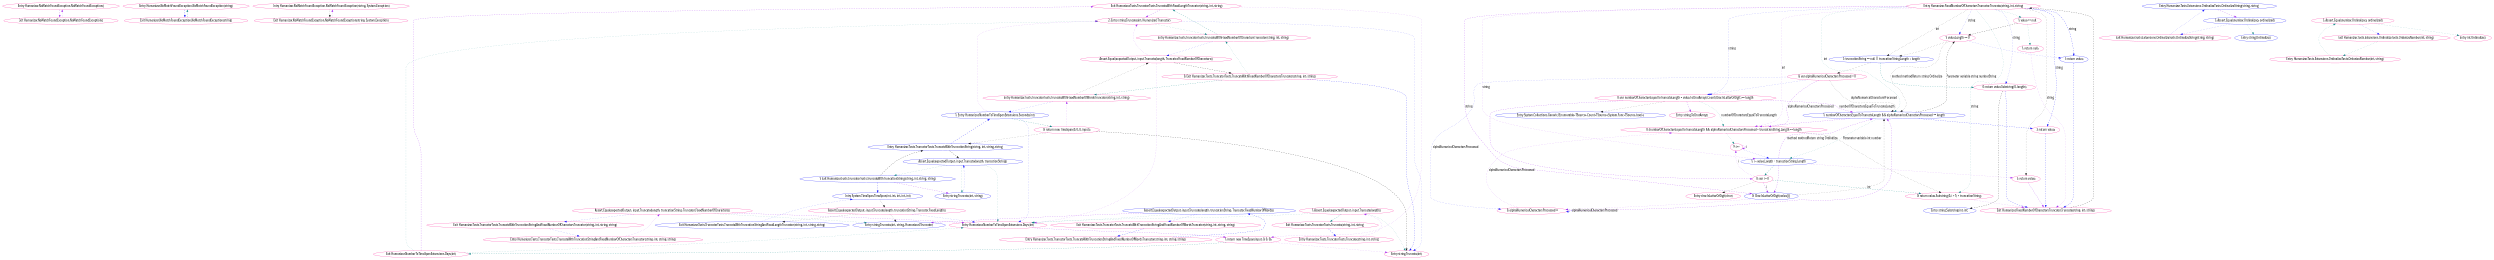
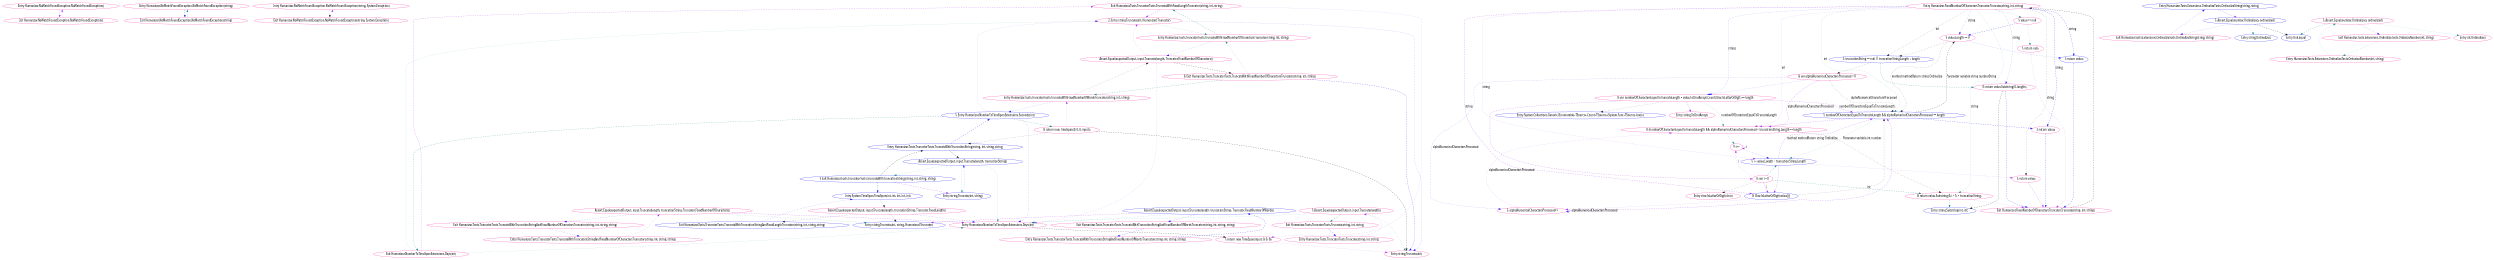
edge "1: value == null" -> "1: value.Length == 0": color black -> blue
node "Entry Unk.Equal": added
edge "1: i < value.Length - truncationString.Length" -> "0: var i = 0": reversed
edge "0: return value.Substring(0, i + 1) + truncationString;" -> "Entry string.Substring(int, int)": added
node "0: alphaNumericalCharactersProcessed++": label "0: alphaNumericalCharactersProcessed++" -> "2: alphaNumericalCharactersProcessed++"
edge "Entry Humanizer.NumberToTimeSpanExtensions.Days(int)" -> "1: return new TimeSpan(input, 0, 0, 0);": color purple -> black
edge "1: return new TimeSpan(input, 0, 0, 0);" -> "Exit Humanizer.NumberToTimeSpanExtensions.Days(int)": now "1: Entry Humanizer.NumberToTimeSpanExtensions.Seconds(int)" -> "Exit Humanizer.NumberToTimeSpanExtensions.Days(int)"
